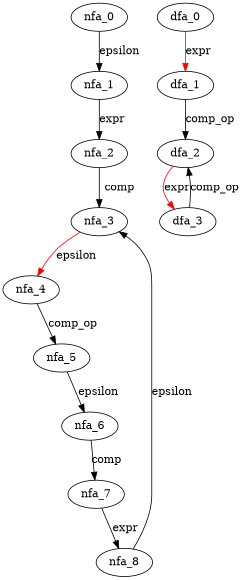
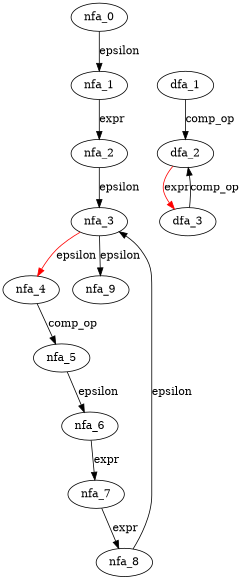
node "dfa_0": removed
edge "nfa_2" -> "nfa_3": label "comp" -> "epsilon"
node "nfa_9": added
edge "nfa_6" -> "nfa_7": label "comp" -> "expr"
